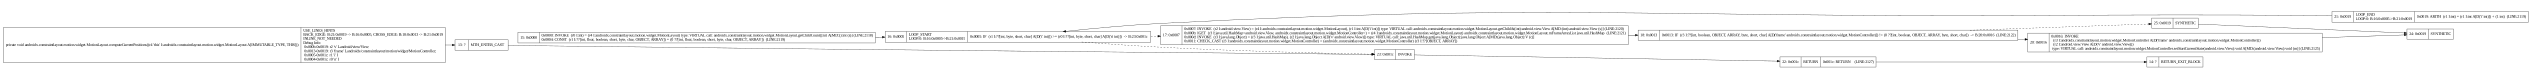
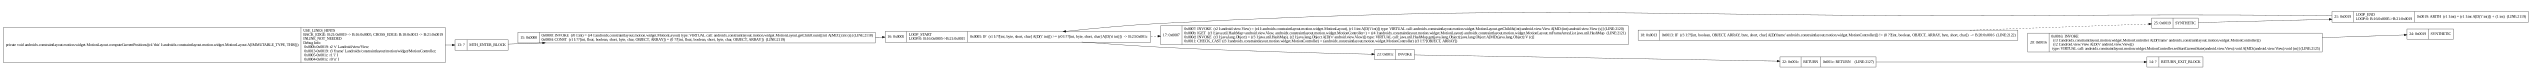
edge "25: 0x0019" -> "24: 0x0019": now "25: 0x0019" -> "21: 0x0019"
edge "17: 0x0007" -> "18: 0x0013": removed
edge "18: 0x0013" -> "20: 0x0016": removed
node "13: ?": text "MTH_ENTER_CAST" -> "MTH_ENTER_BLOCK"
edge "13: ?" -> "23: 0x001c": now "13: ?" -> "15: 0x0000"
edge "16: 0x0005" -> "23: 0x001c": style dashed -> solid
